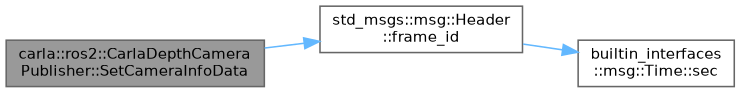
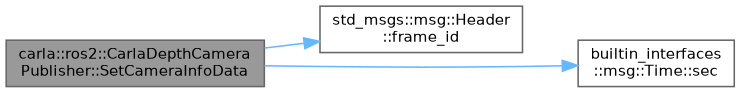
edge "std_msgs::msg::Header ::frame_id" -> "builtin_interfaces ::msg::Time::sec": now "carla::ros2::CarlaDepthCamera Publisher::SetCameraInfoData" -> "builtin_interfaces ::msg::Time::sec"
